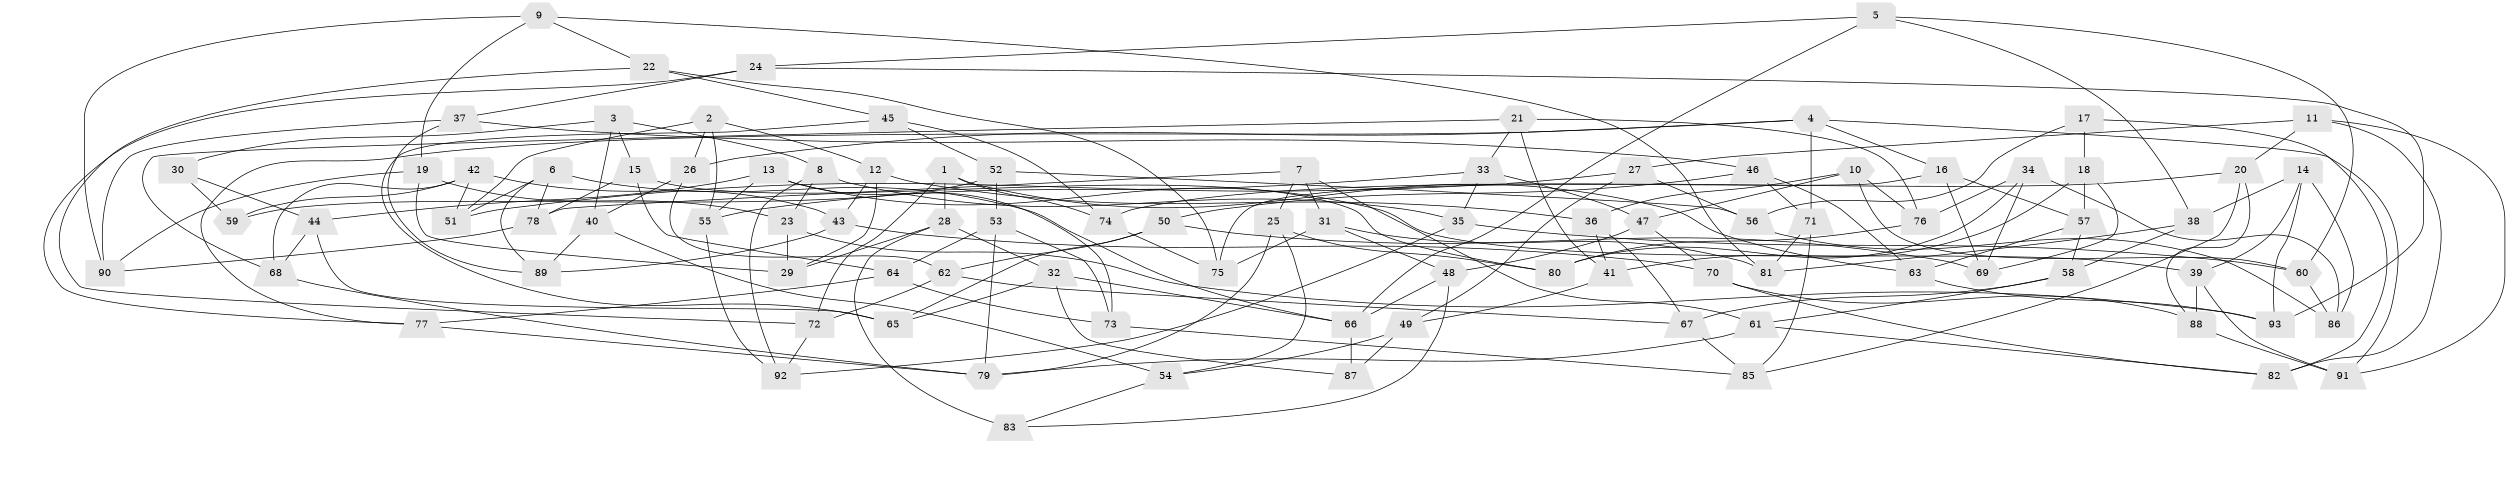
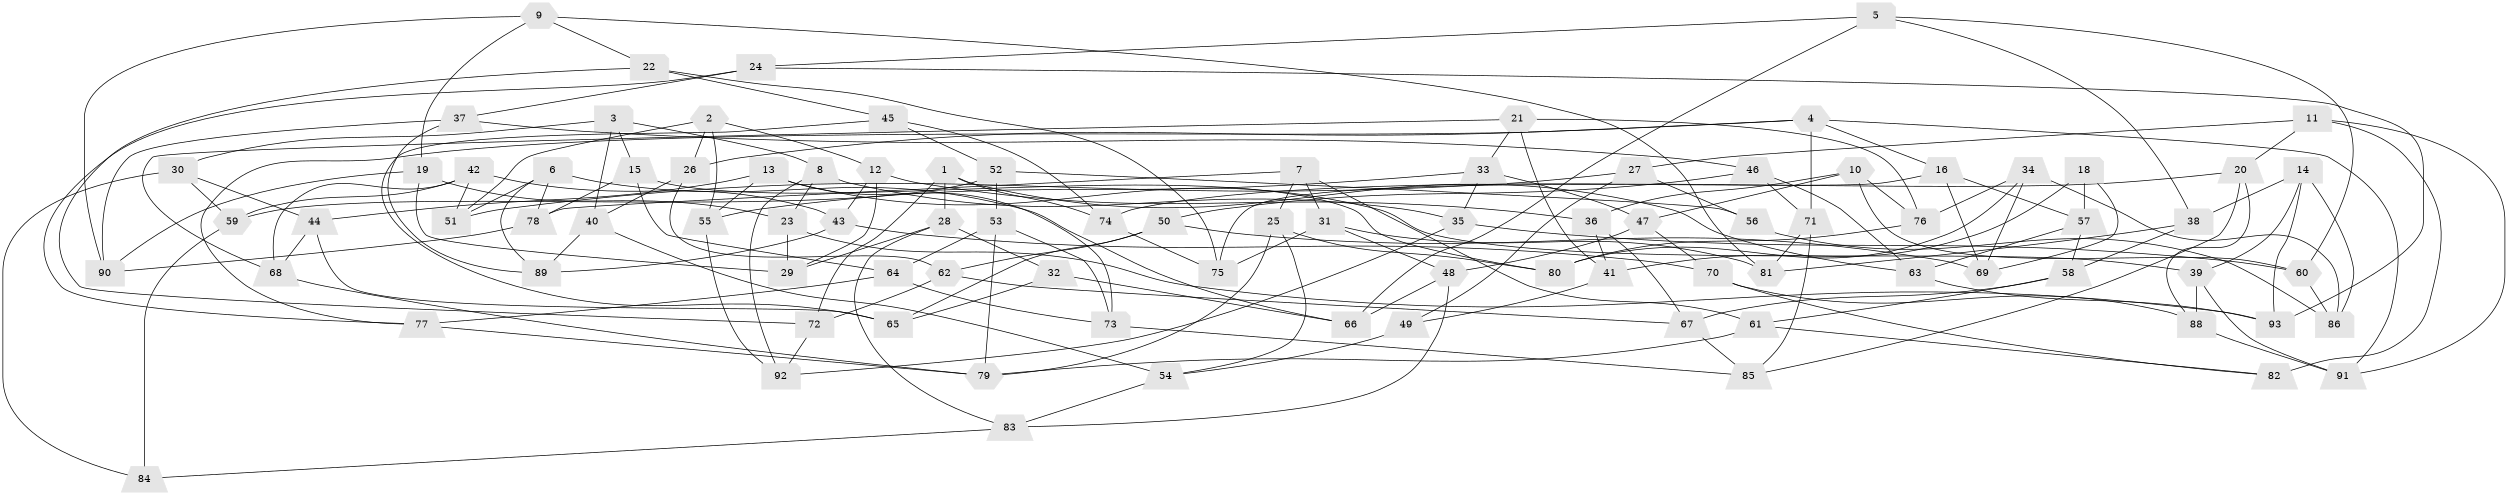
node "17": removed
node "87": removed
node "84": added
